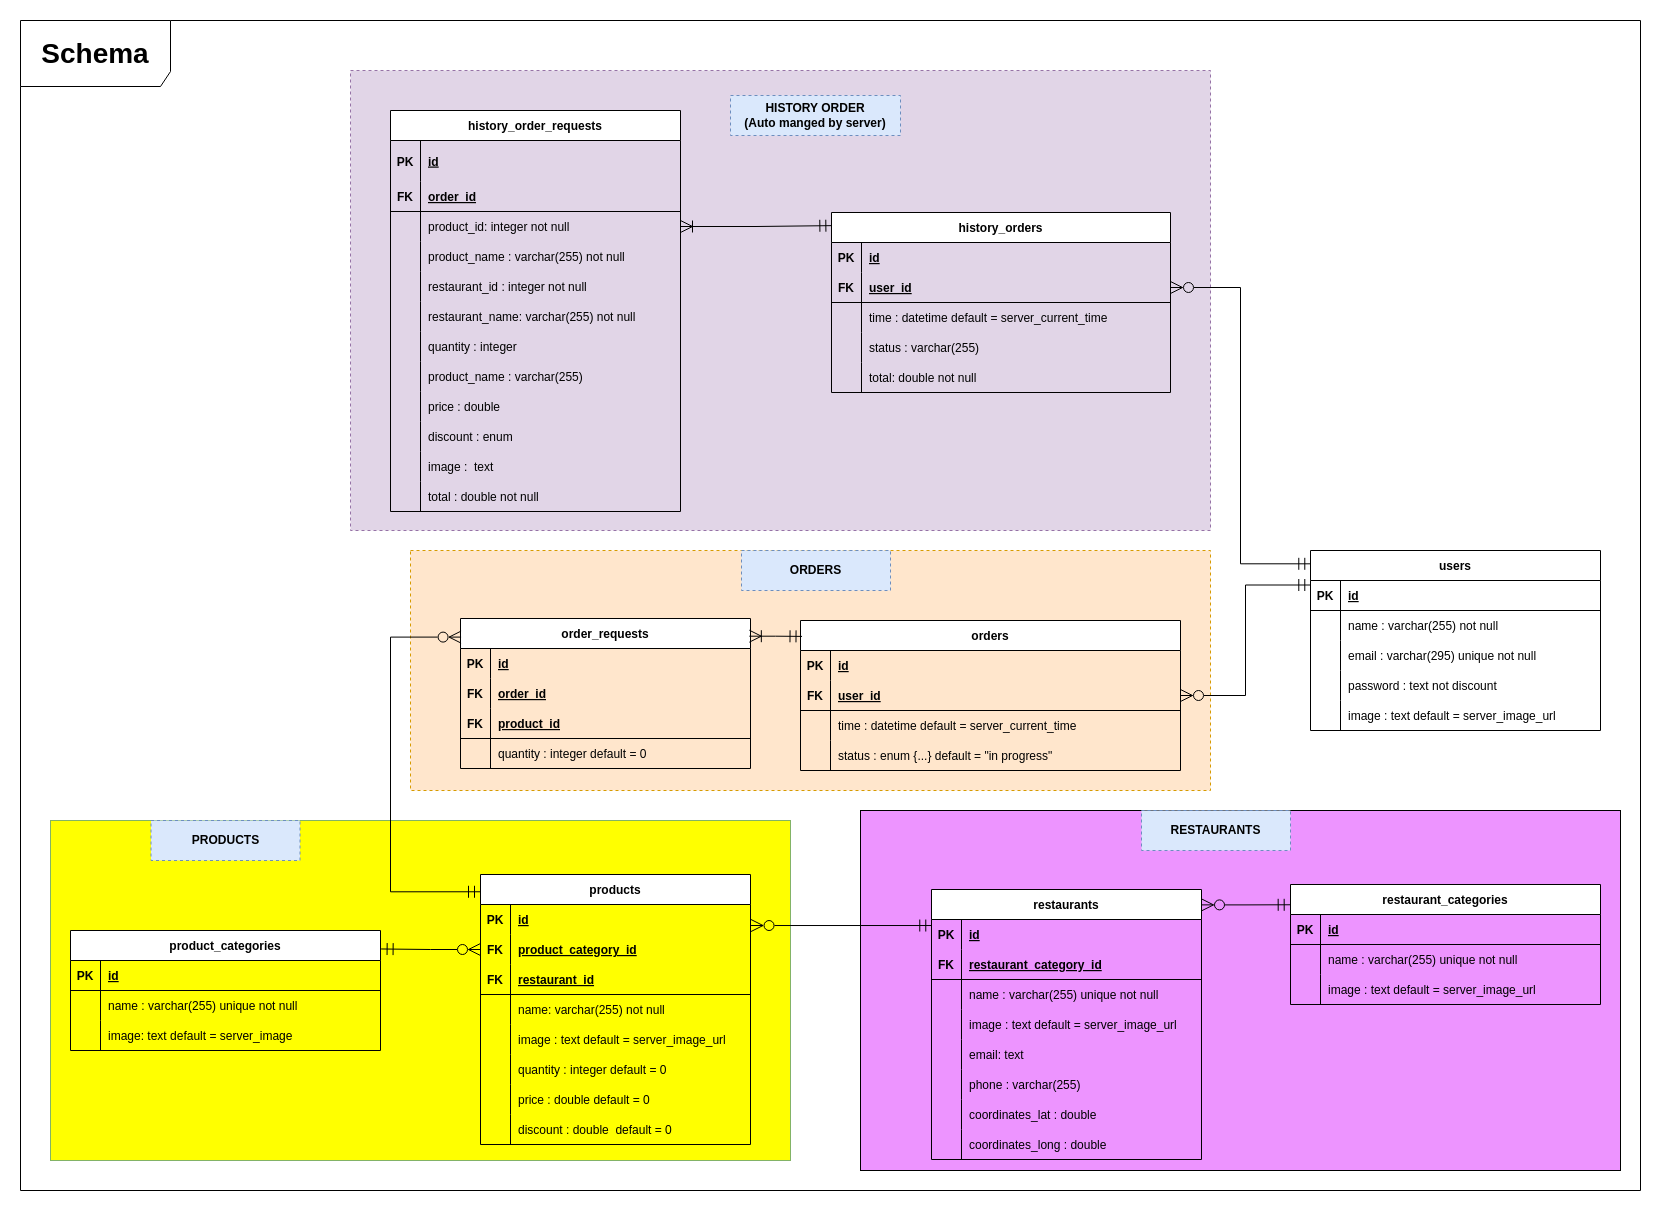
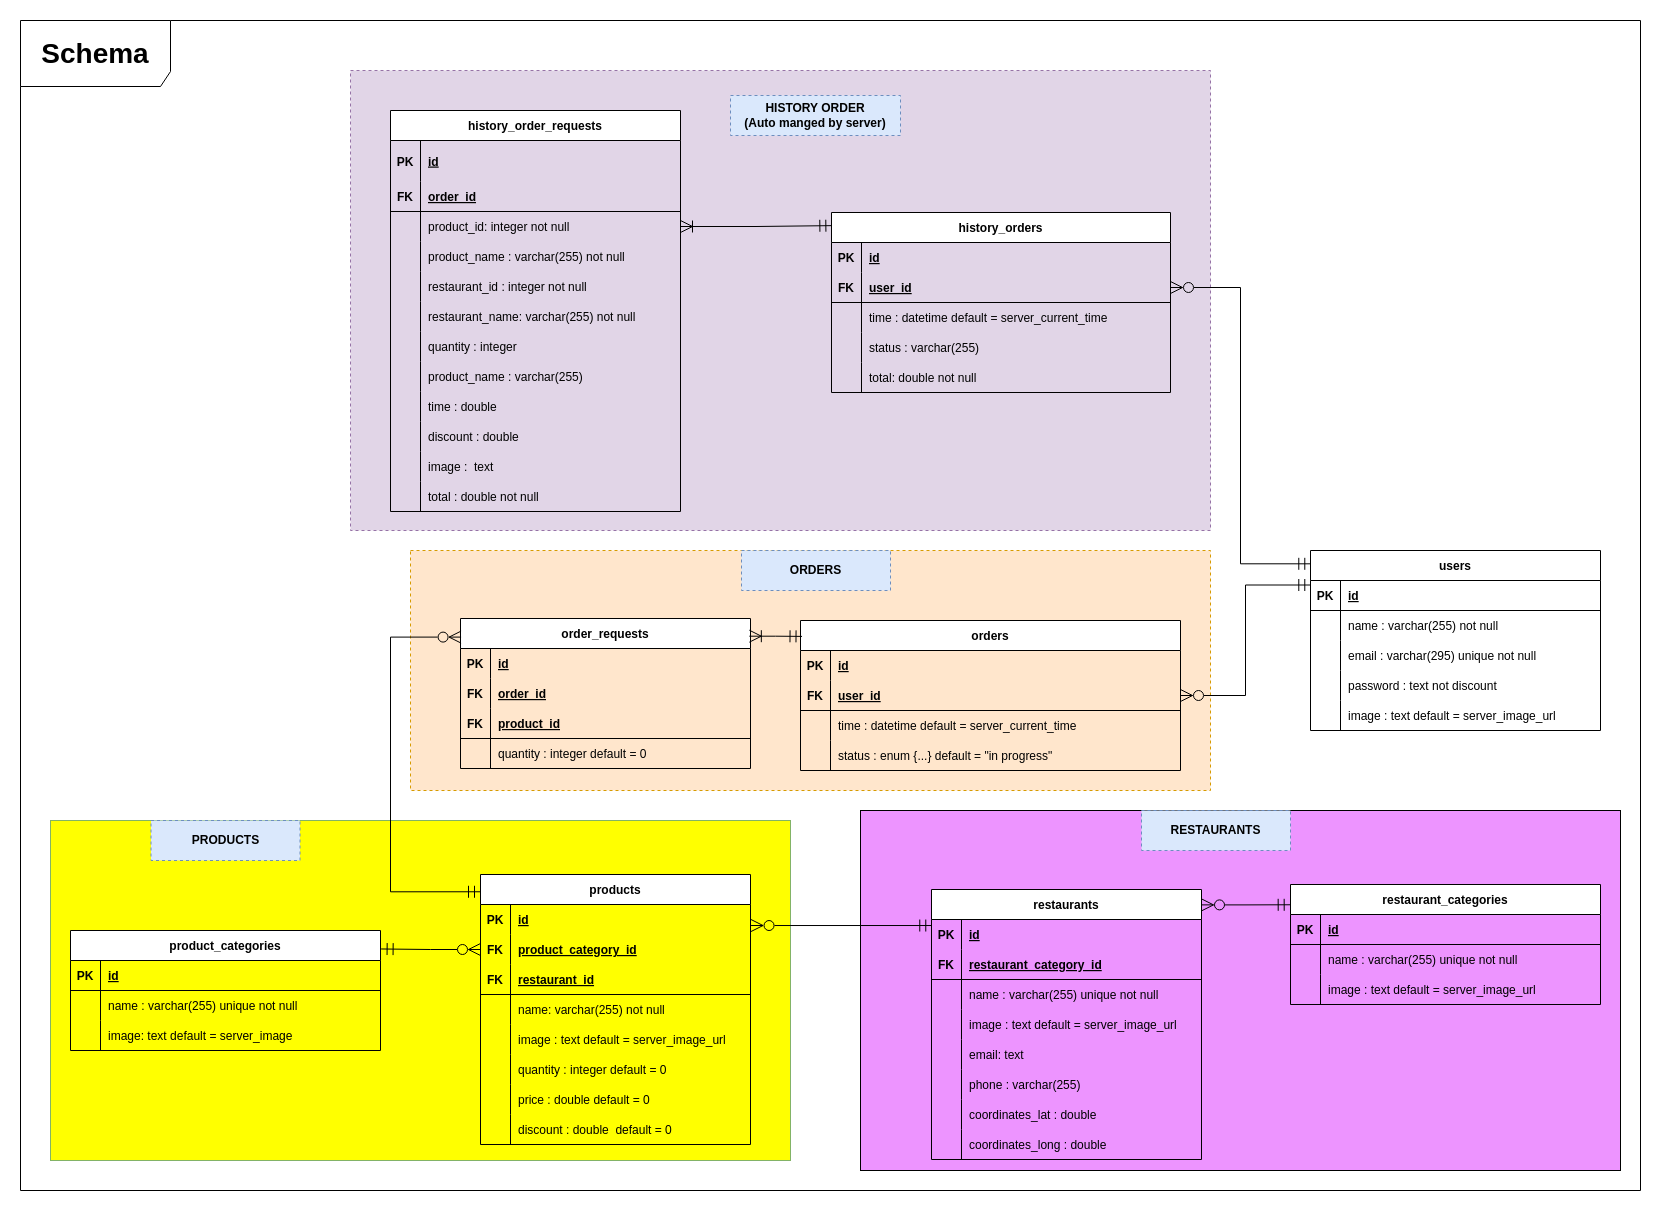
node "price : double": label "price : double" -> "time : double"
node "discount : enum": label "discount : enum" -> "discount : double"
